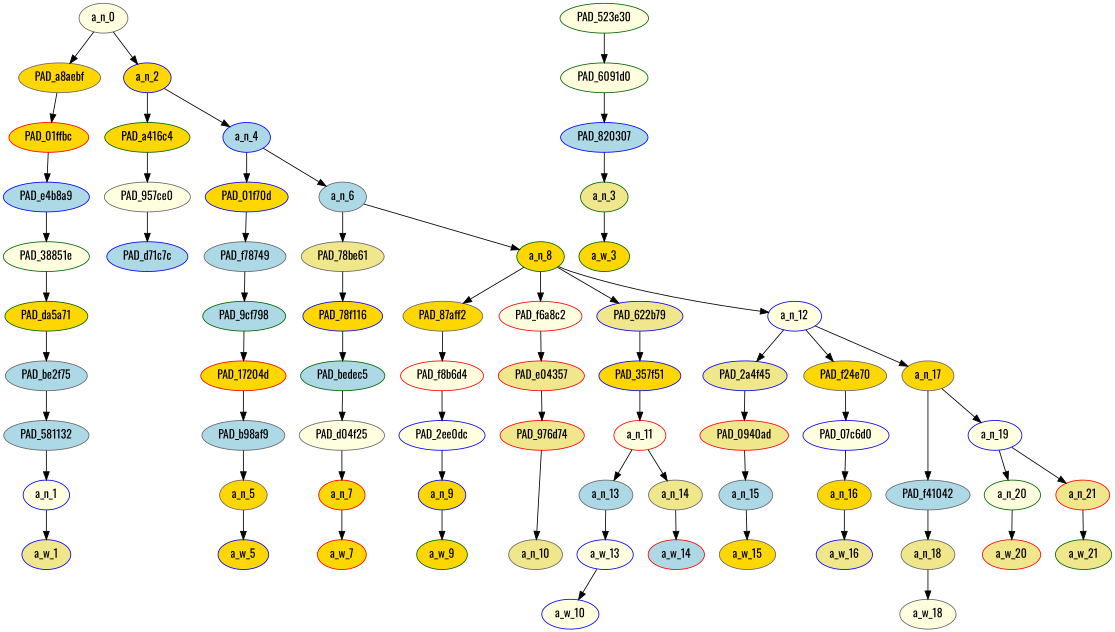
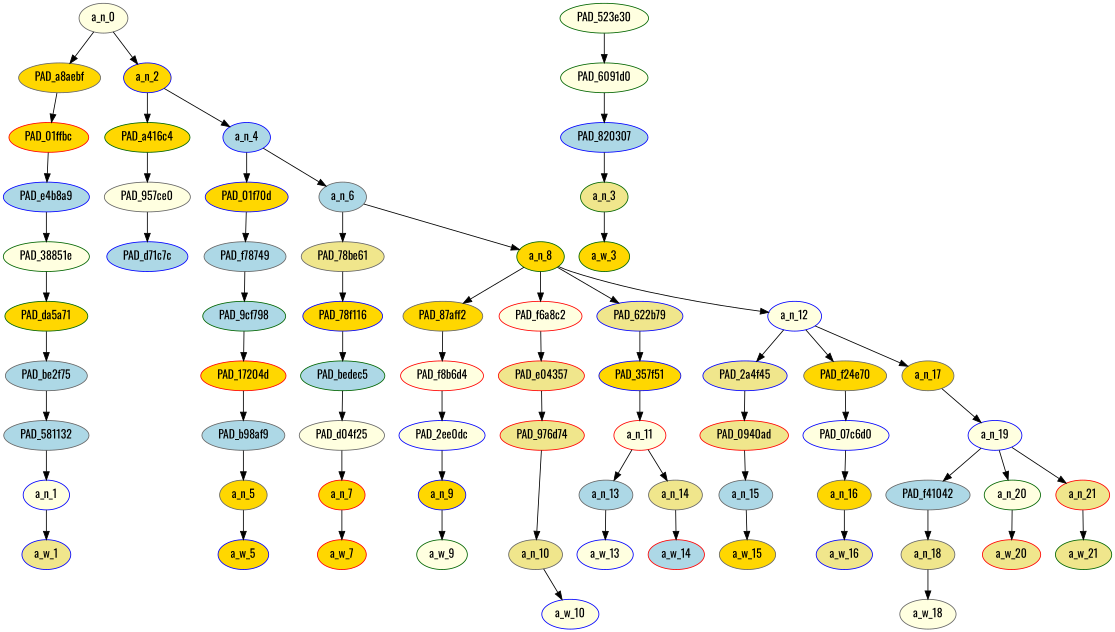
edge "a_n_17" -> "PAD_f41042": now "a_n_19" -> "PAD_f41042"
node "a_w_9": fillcolor gold -> lightyellow
edge "a_w_13" -> "a_w_10": now "a_n_10" -> "a_w_10"
